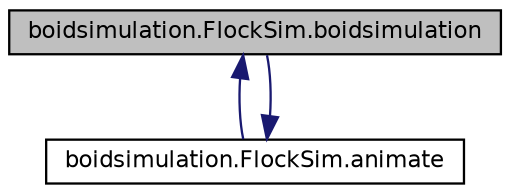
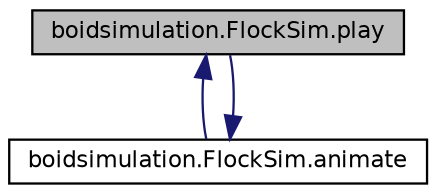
node "boidsimulation.FlockSim.boidsimulation": label "boidsimulation.FlockSim.boidsimulation" -> "boidsimulation.FlockSim.play"
